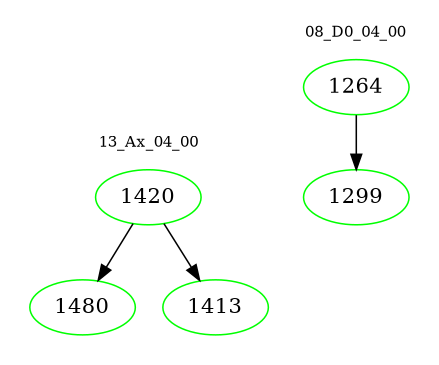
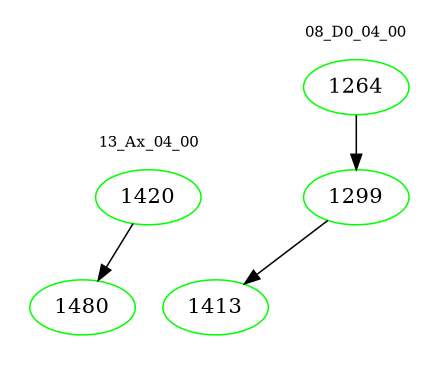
edge "1420" -> "1413": now "1299" -> "1413"
